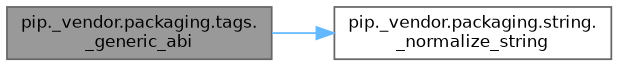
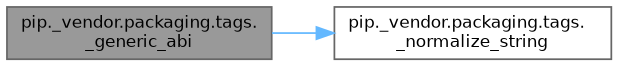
node "pip._vendor.packaging.string. _normalize_string": label "pip._vendor.packaging.string. _normalize_string" -> "pip._vendor.packaging.tags. _normalize_string"
